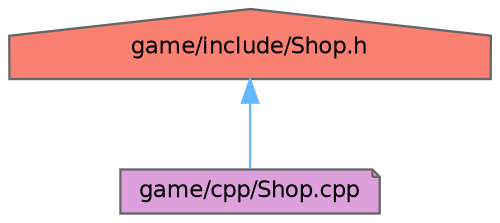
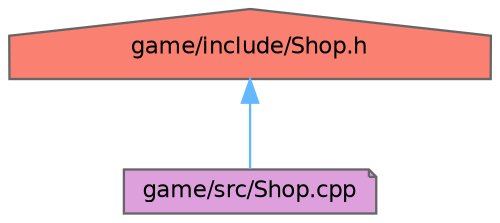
node "game/cpp/Shop.cpp": label "game/cpp/Shop.cpp" -> "game/src/Shop.cpp"
